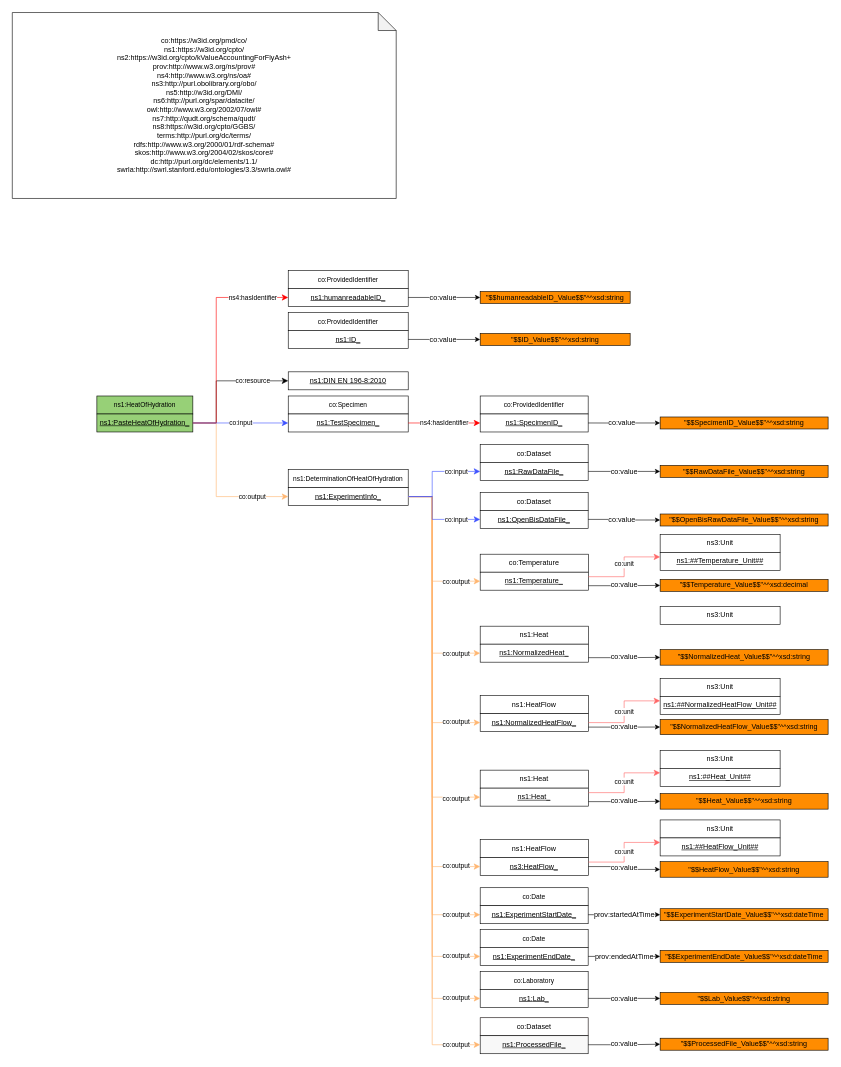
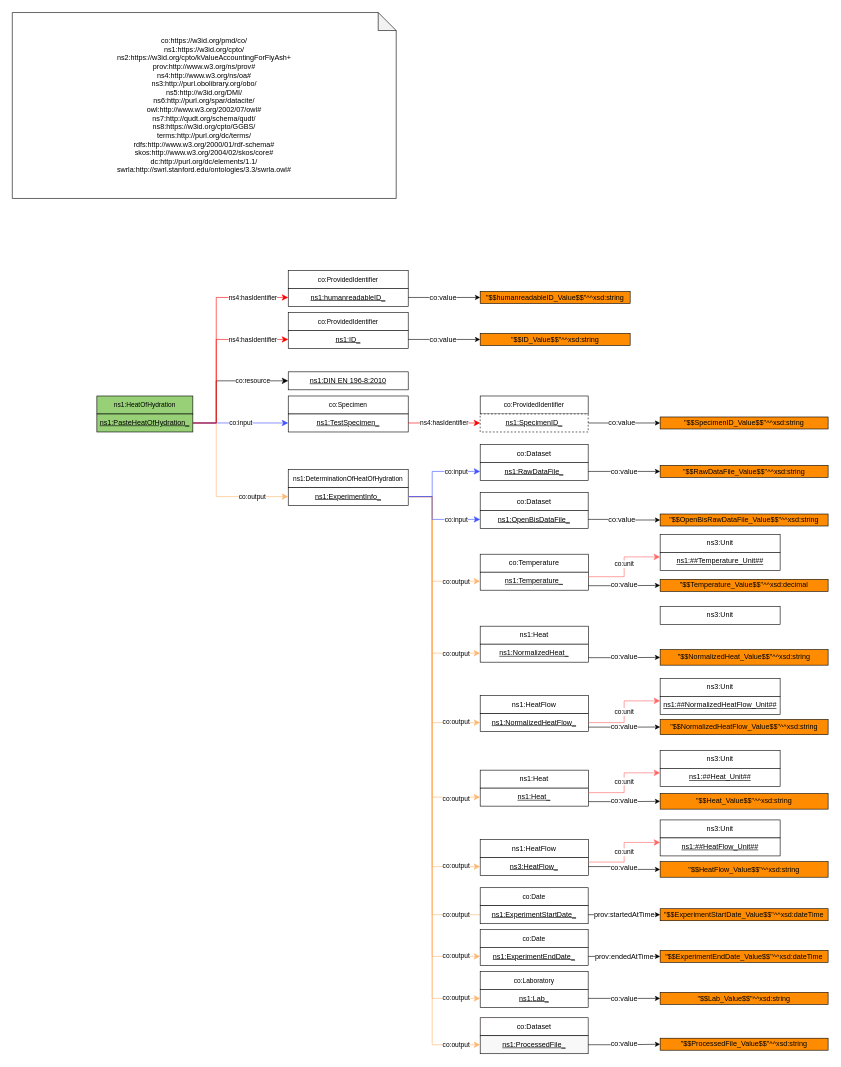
edge "ns1:PasteHeatOfHydration_" -> "ns1:ID_": added, label "ns4:hasIdentifier"
node "ns1:SpecimenID_": style solid -> dashed
edge "ns1:ExperimentInfo_" -> "ns1:ExperimentStartDate_": arrowhead classic -> none
